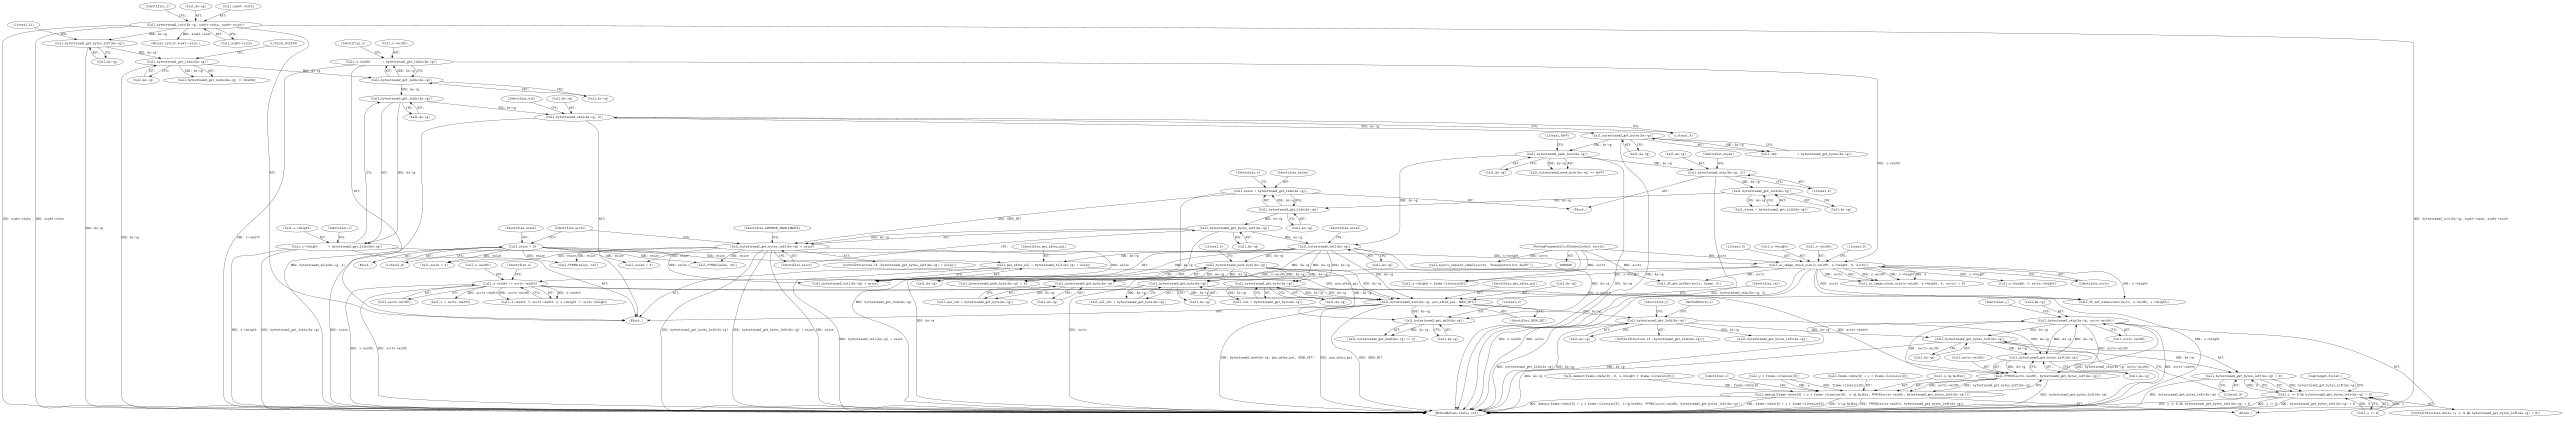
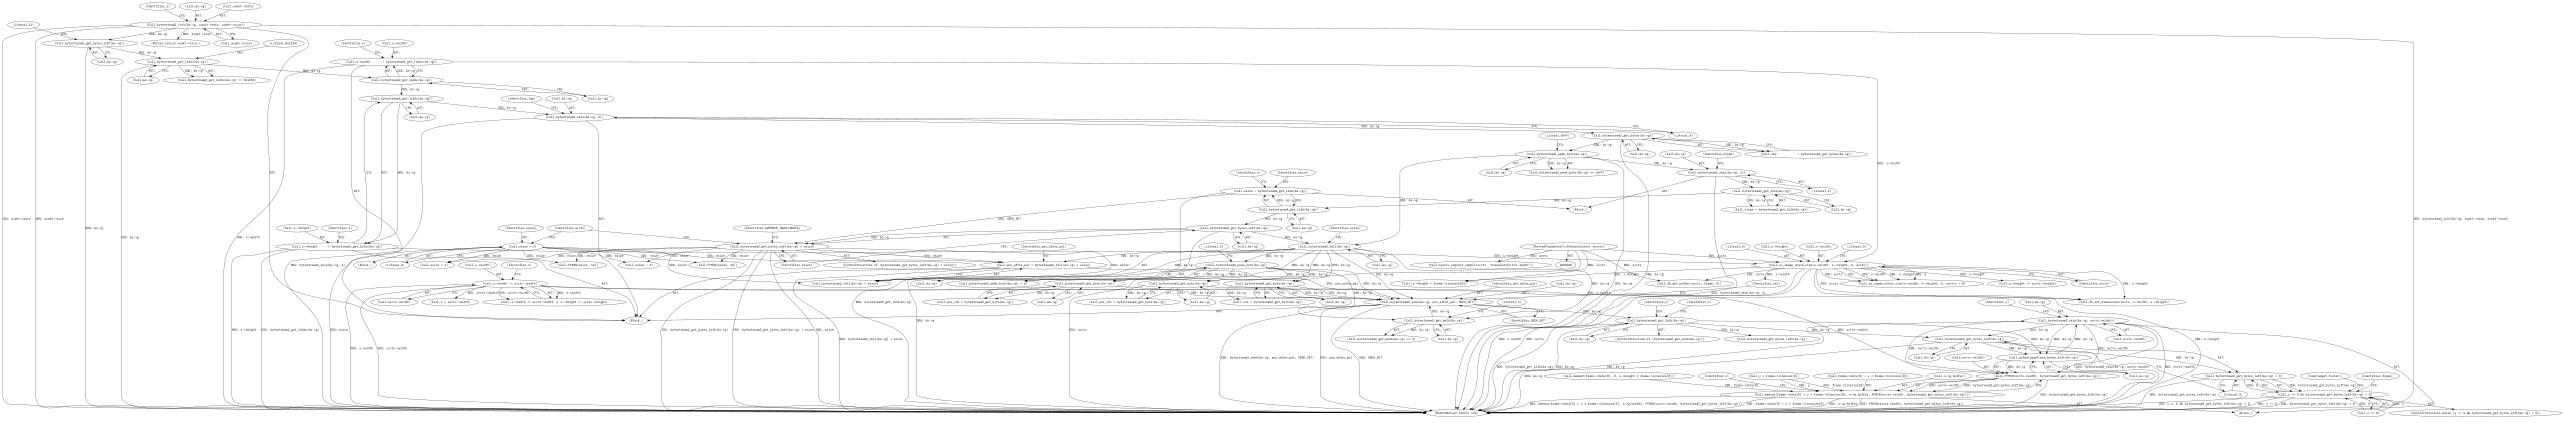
node "(Identifier,bit)": label "(Identifier,bit)" -> "(Identifier,tmp)"
edge "(Call,bytestream2_get_bytes_left(&s->g) < esize)" -> "(Call,pos_after_pal = bytestream2_tell(&s->g) + esize)": added, label "DDG: esize"
edge "(Call,av_image_check_size(s->width, s->height, 0, avctx))" -> "(Call,s->width != avctx->width)": now "(Call,av_image_check_size(s->width, s->height, 0, avctx))" -> "(Identifier,val)"
node "(MethodReturn,x)": label "(MethodReturn,x)" -> "(Identifier,x)"
edge "(Call,bytestream2_seek(&s->g, pos_after_pal, SEEK_SET))" -> "(Call,bytestream2_get_be24(&s->g))": reversed
node "(Identifier,frame)": added
